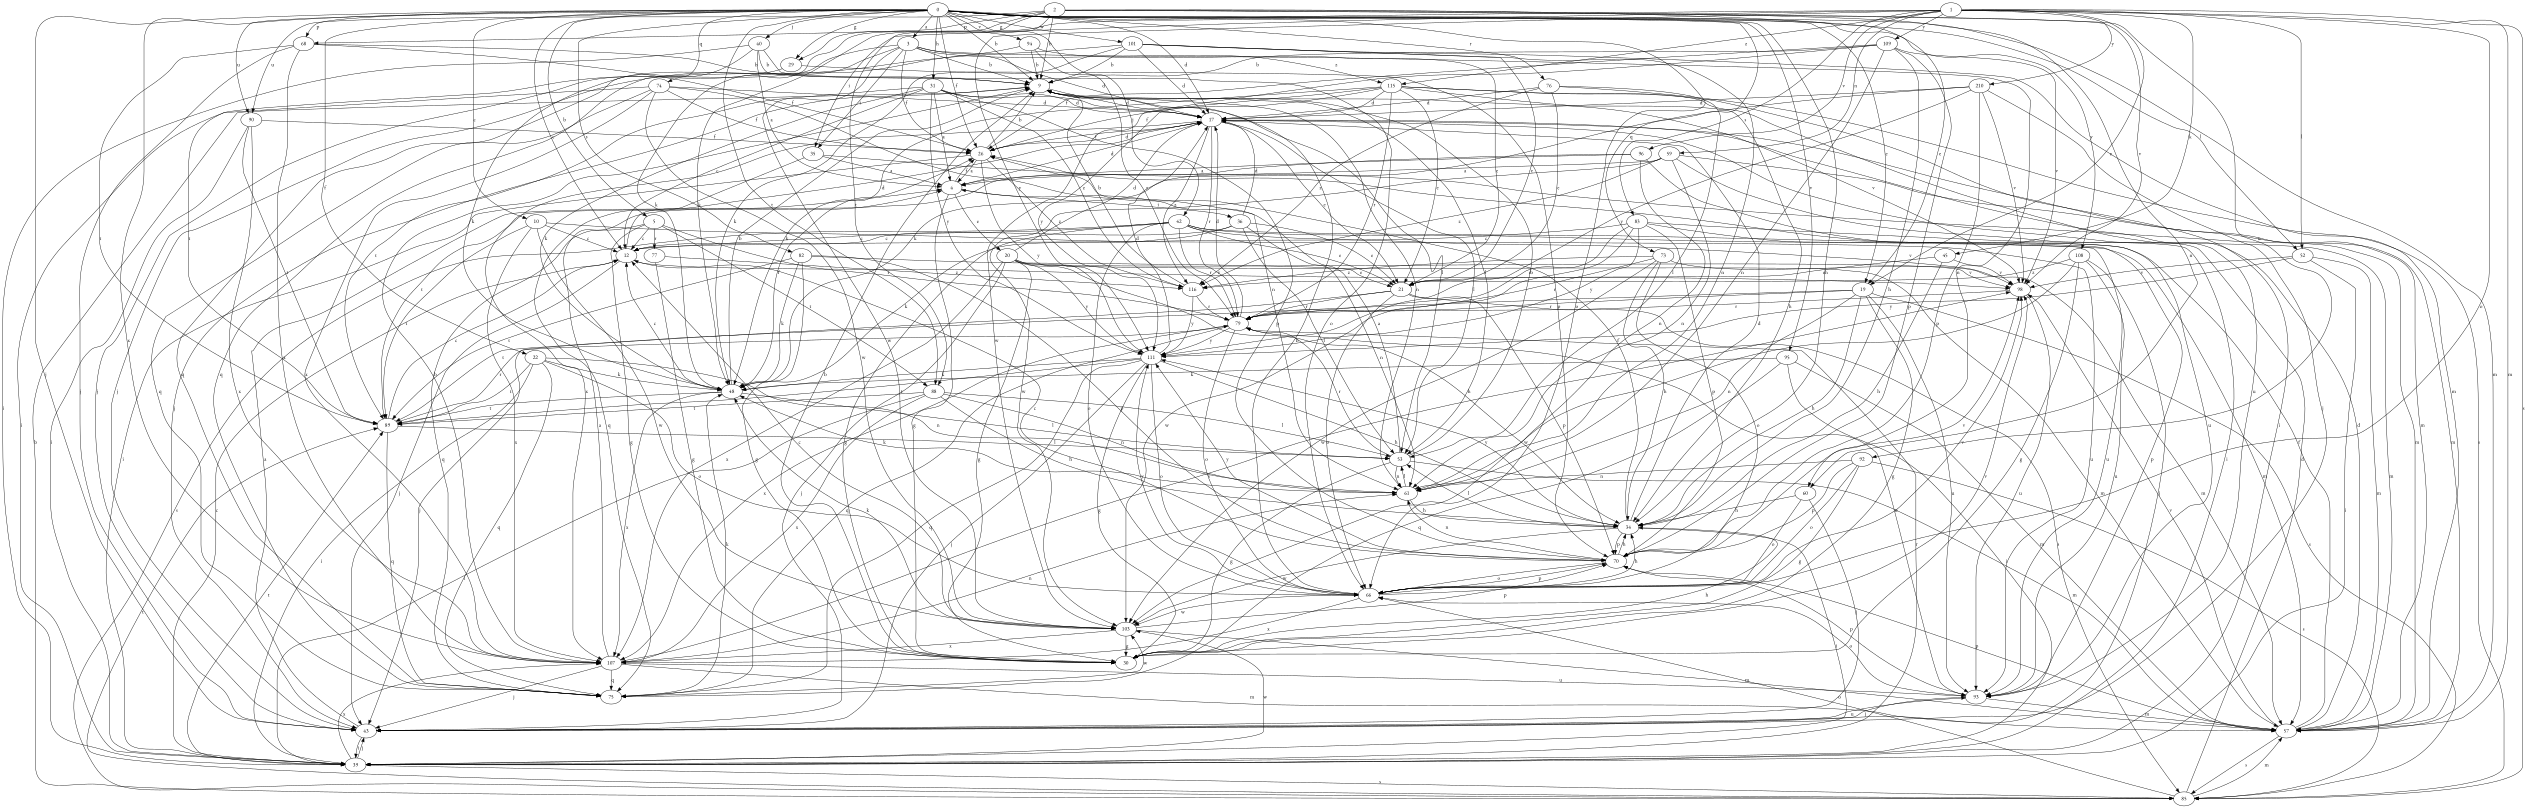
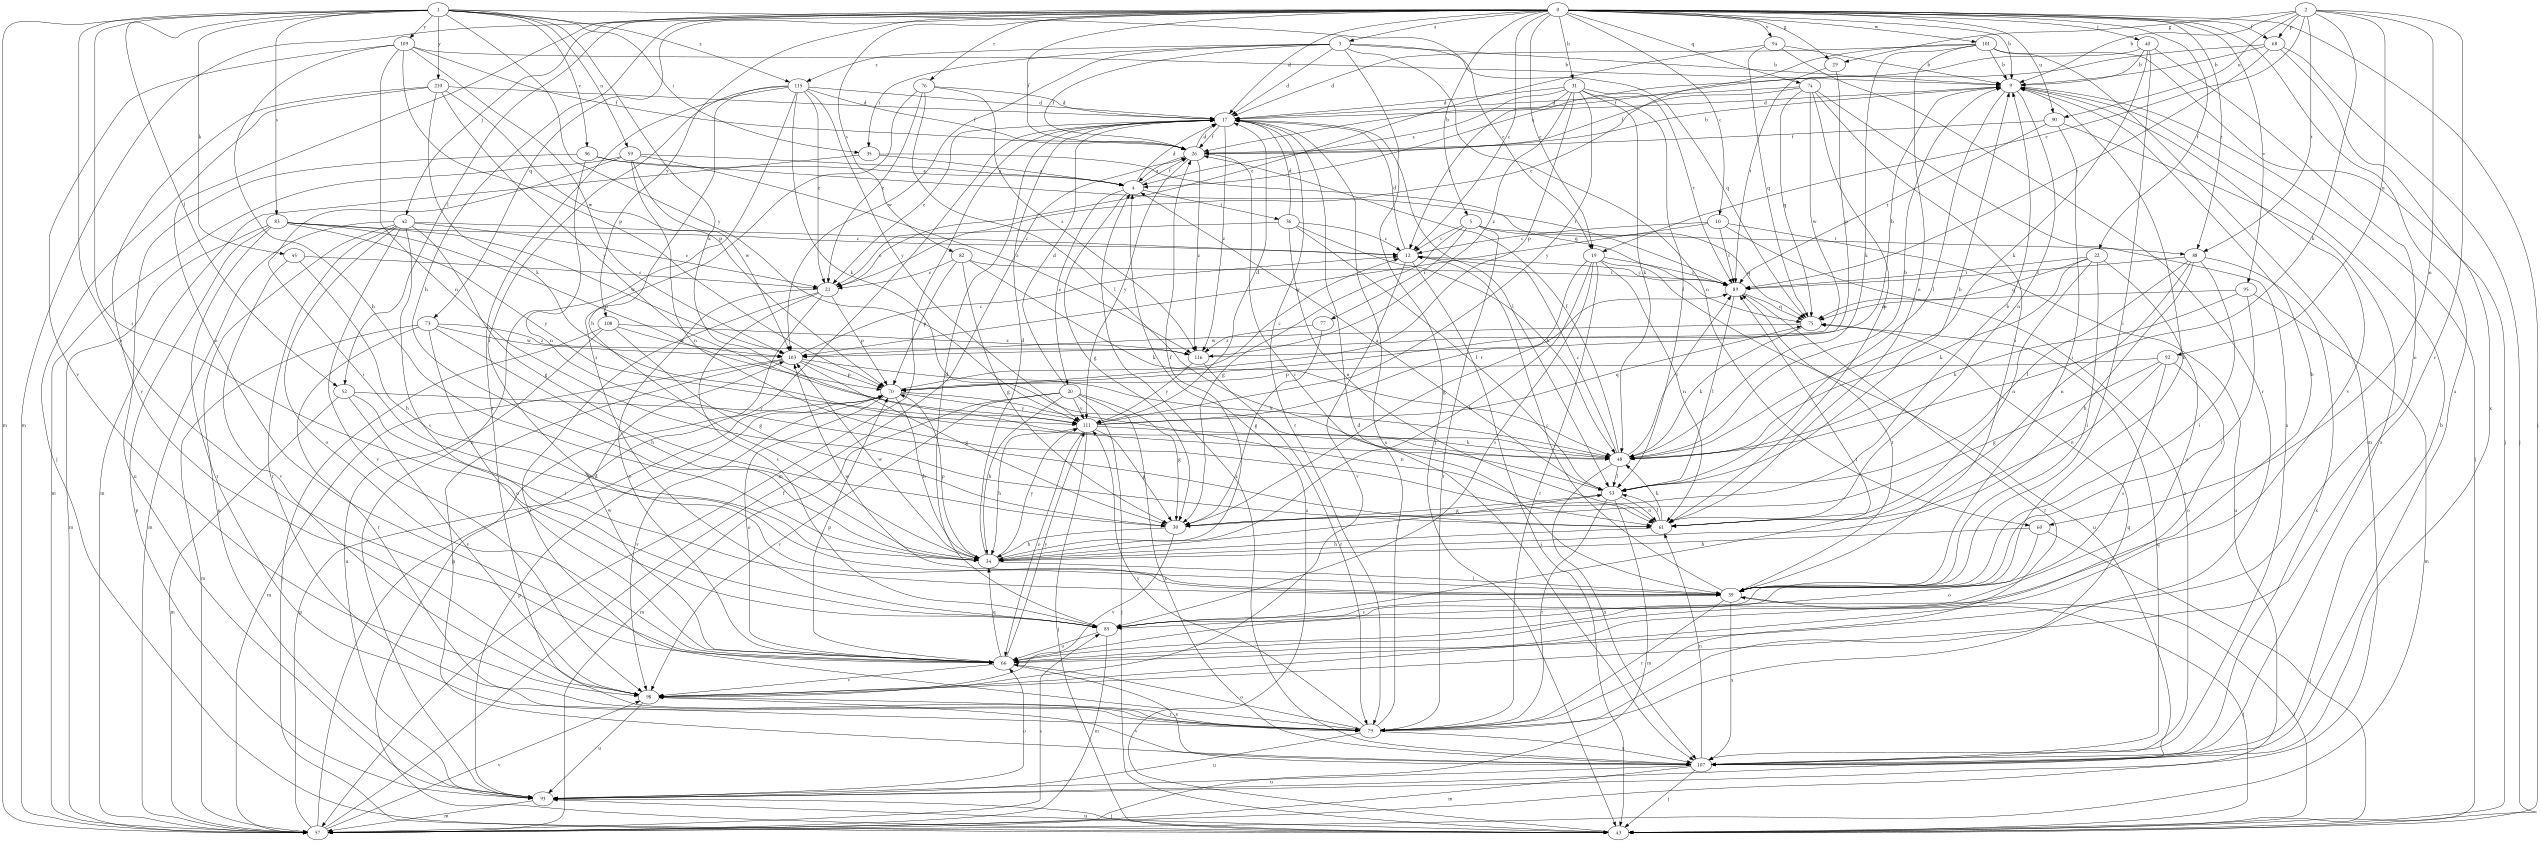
edge "0" -> "68": label "p" -> "f"
edge "89" -> "12": reversed
edge "66" -> "34": label "h" -> "q"
